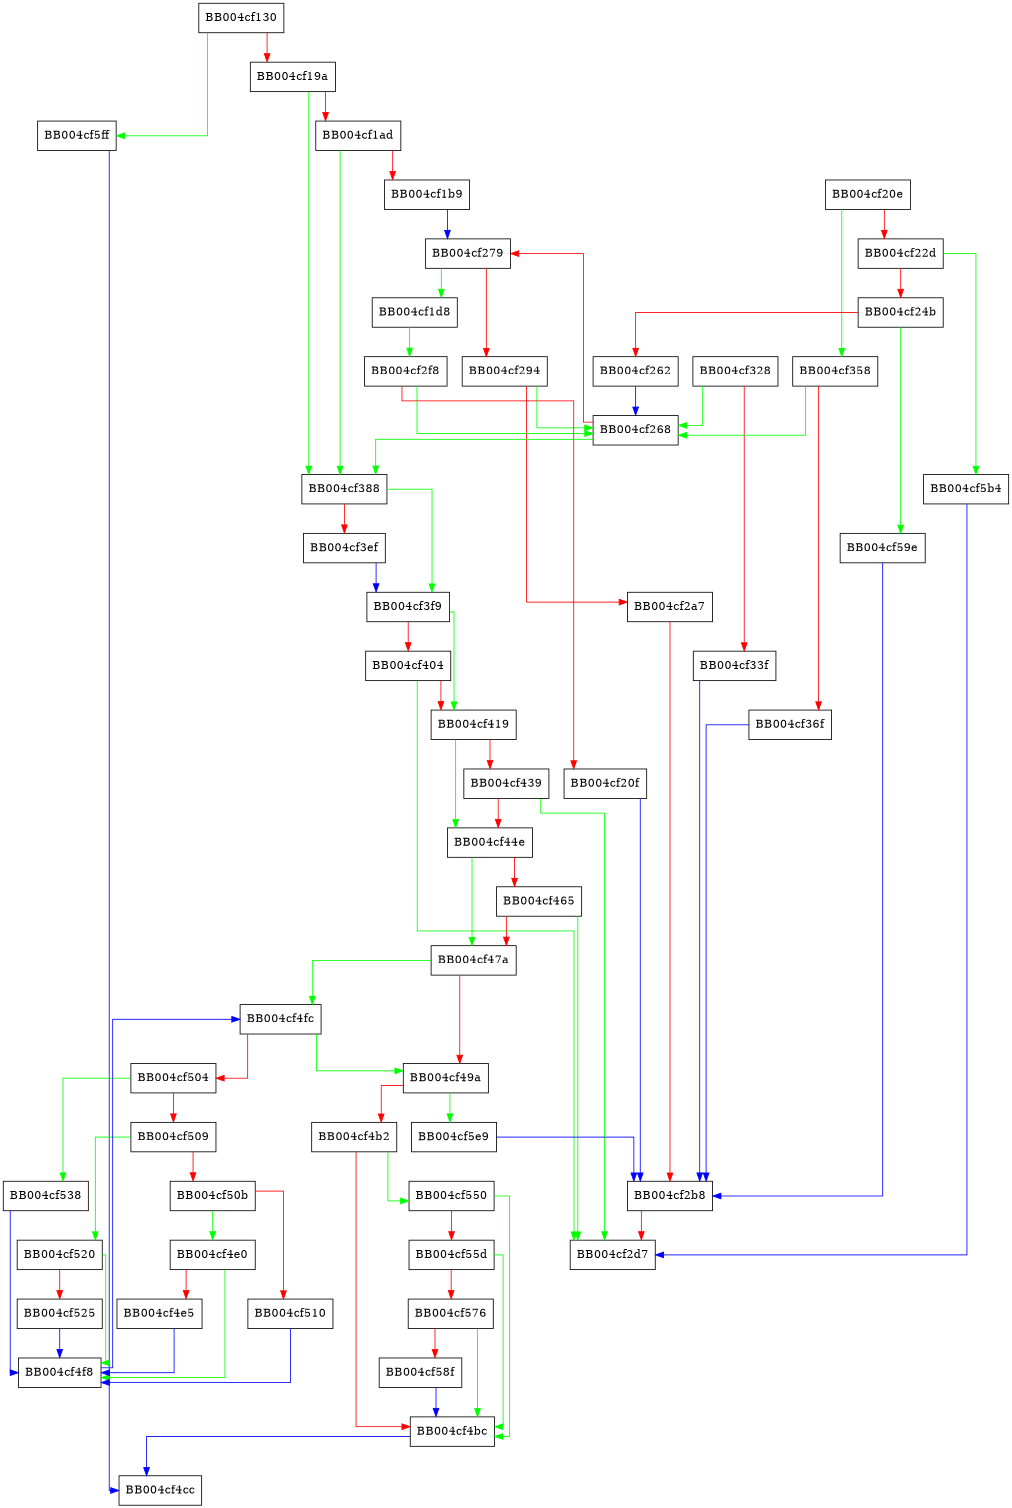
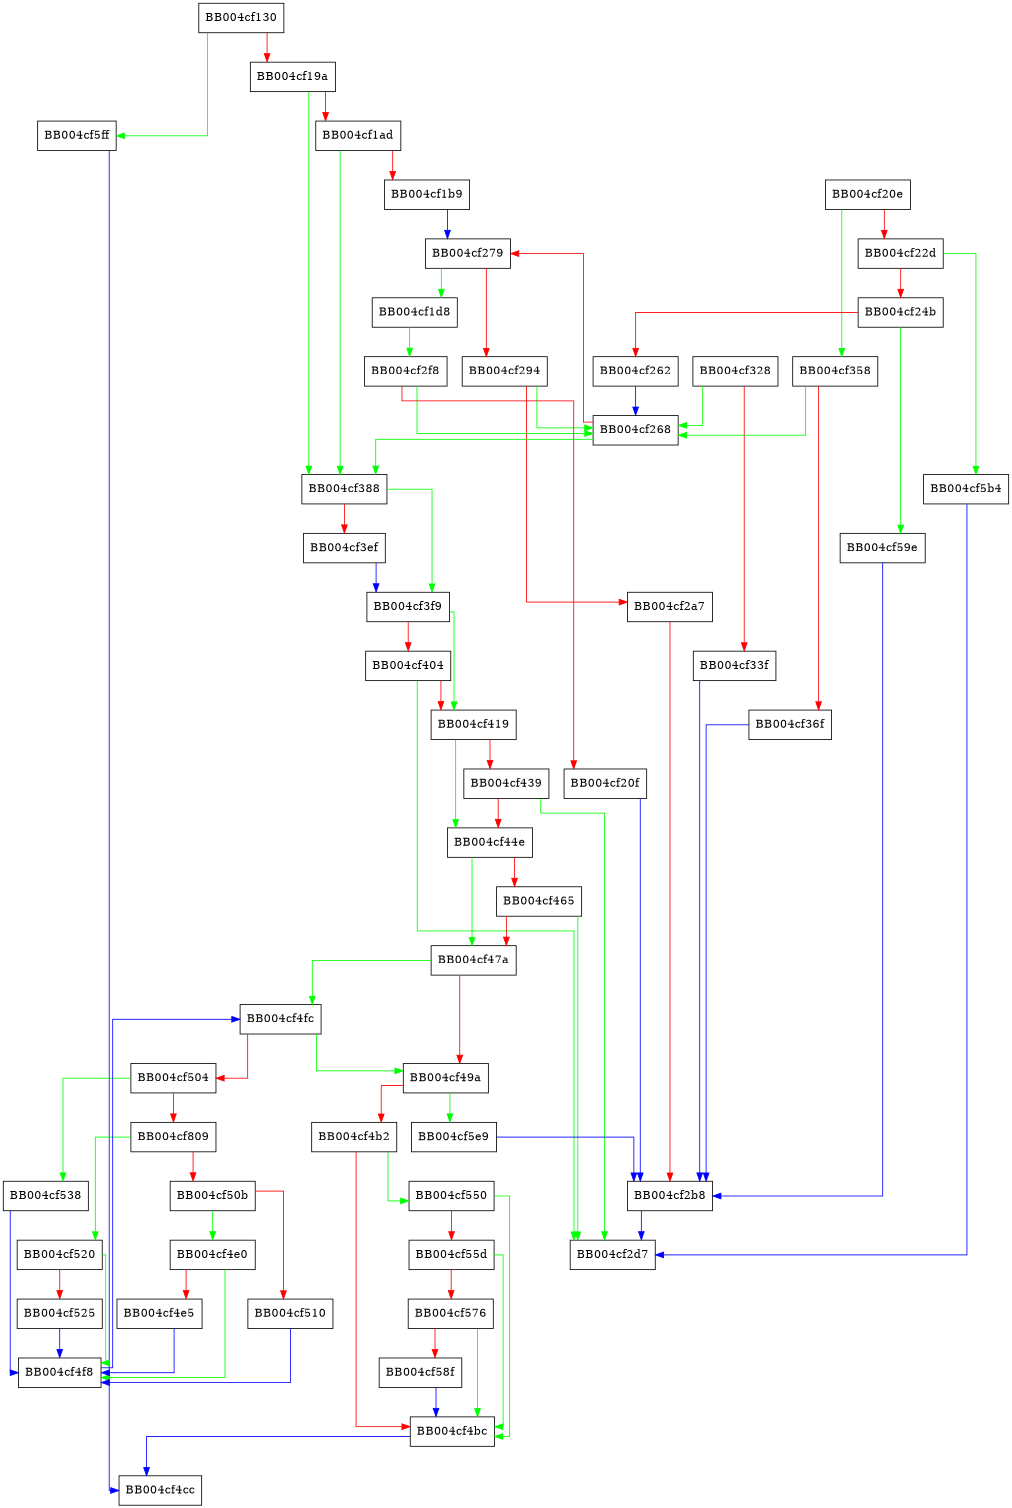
node "BB004cf509": label "BB004cf509" -> "BB004cf809"
edge "BB004cf2b8" -> "BB004cf2d7": color red -> blue
